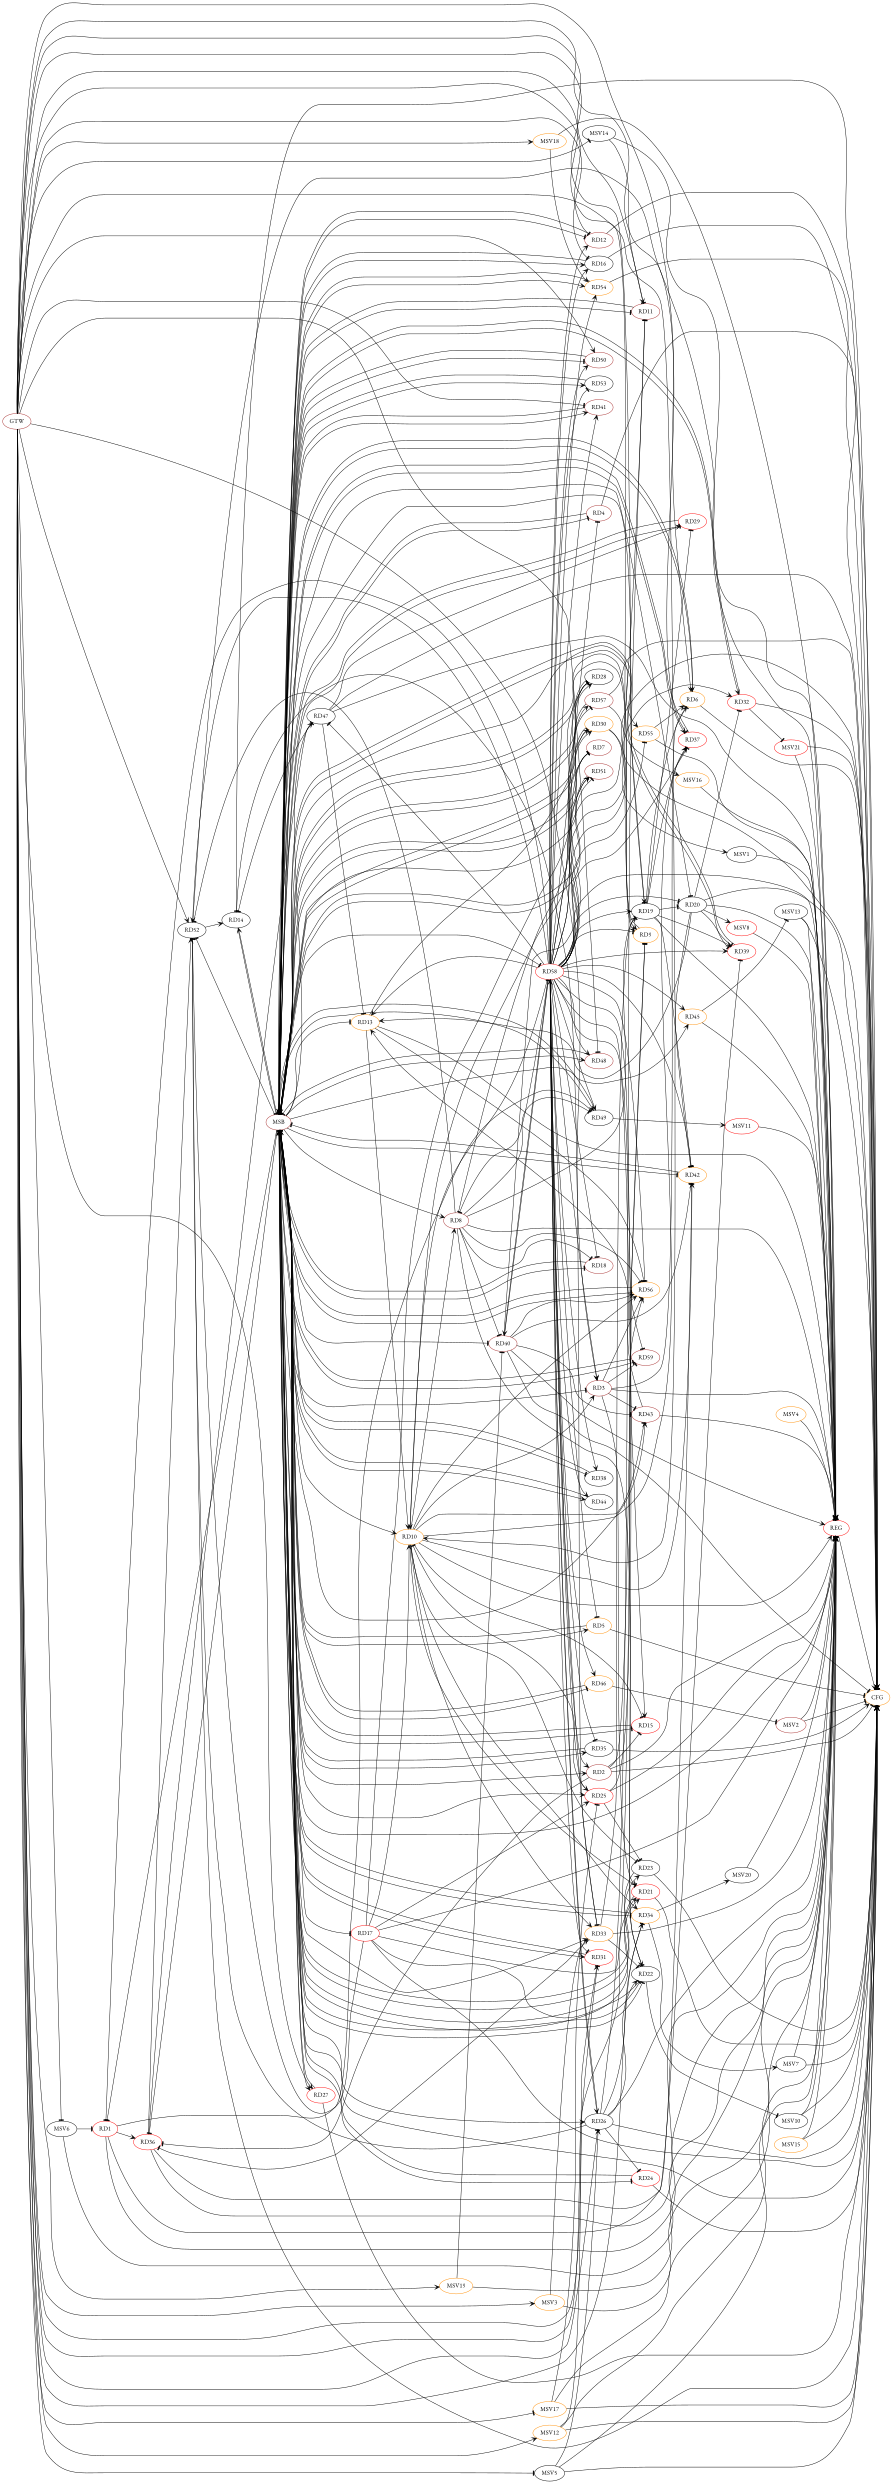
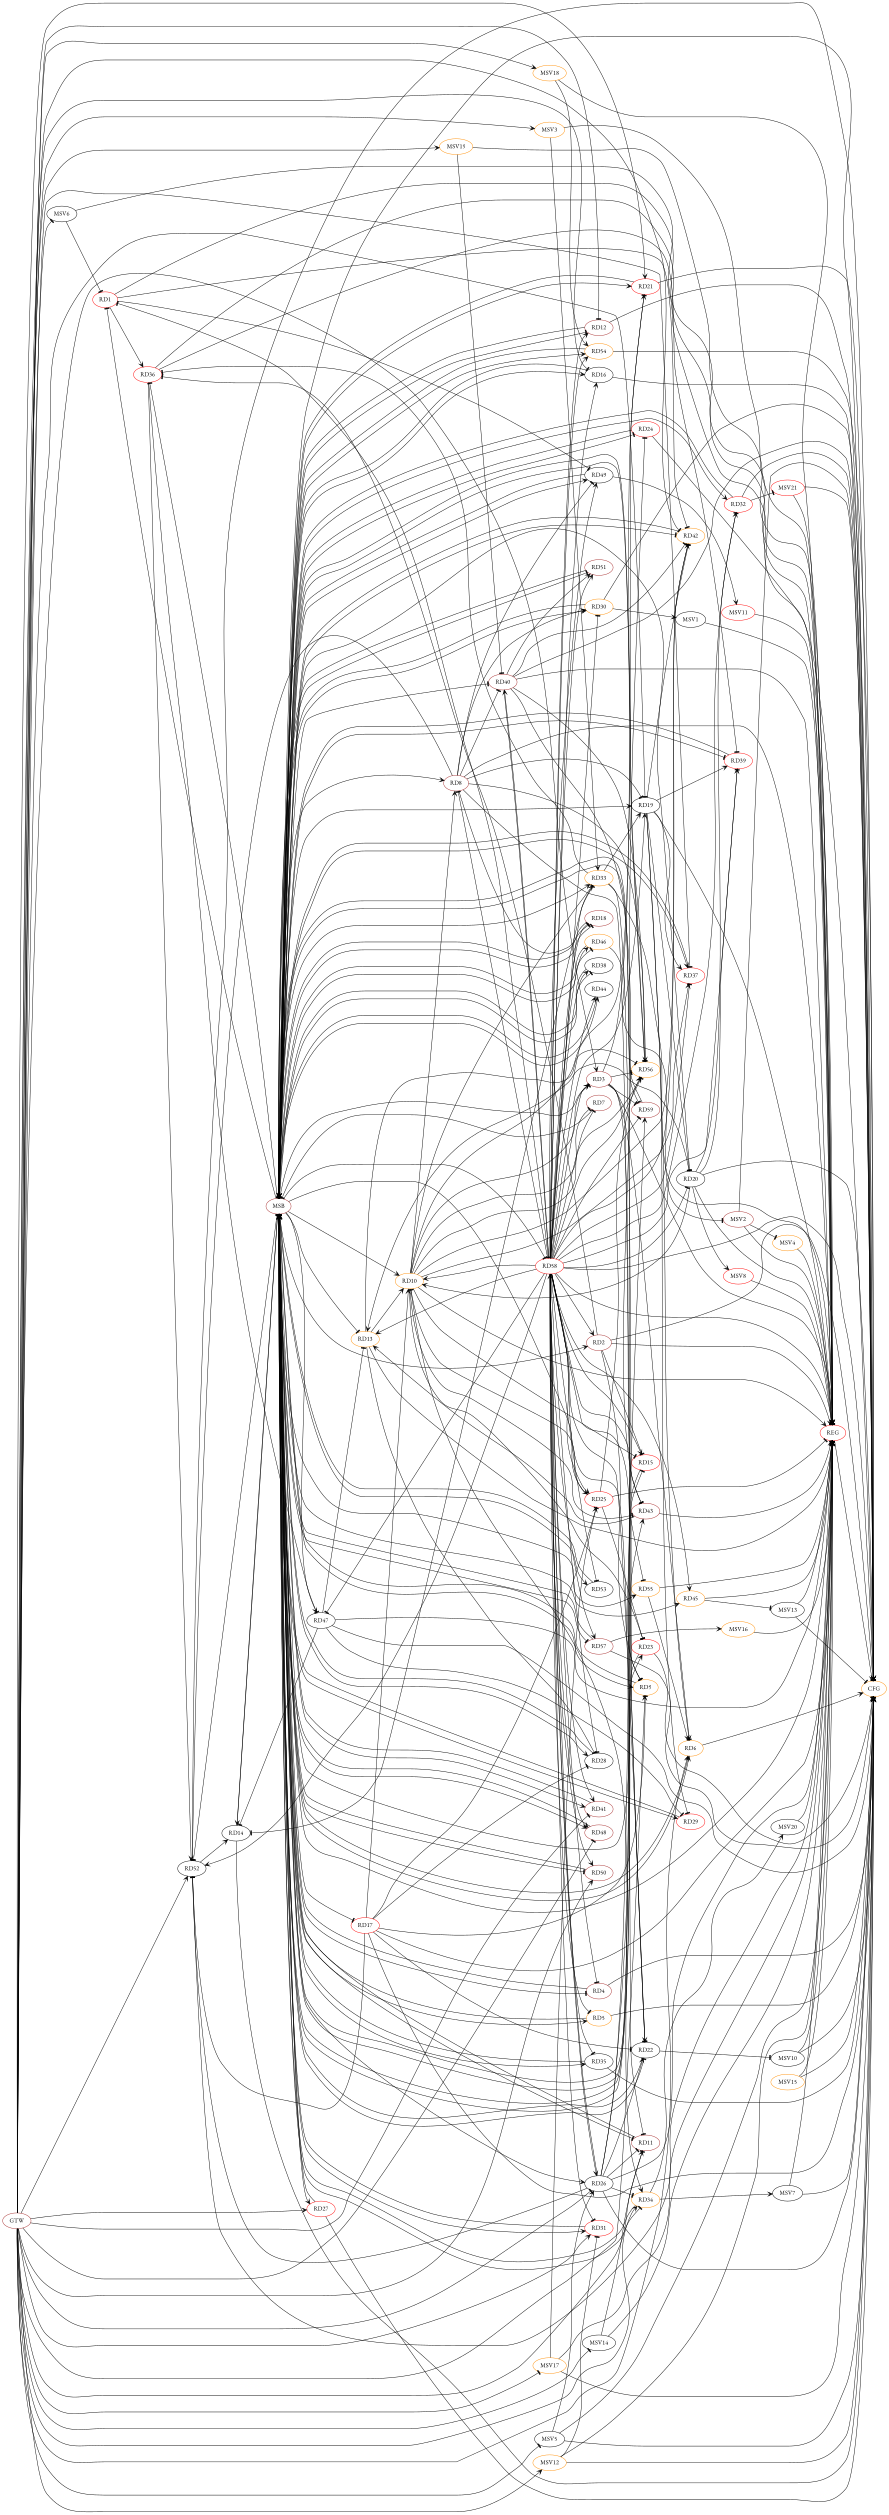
edge "MSV2" -> "MSV4": added
edge "RD26" -> "RD59": added
node "RD23": color black -> red
